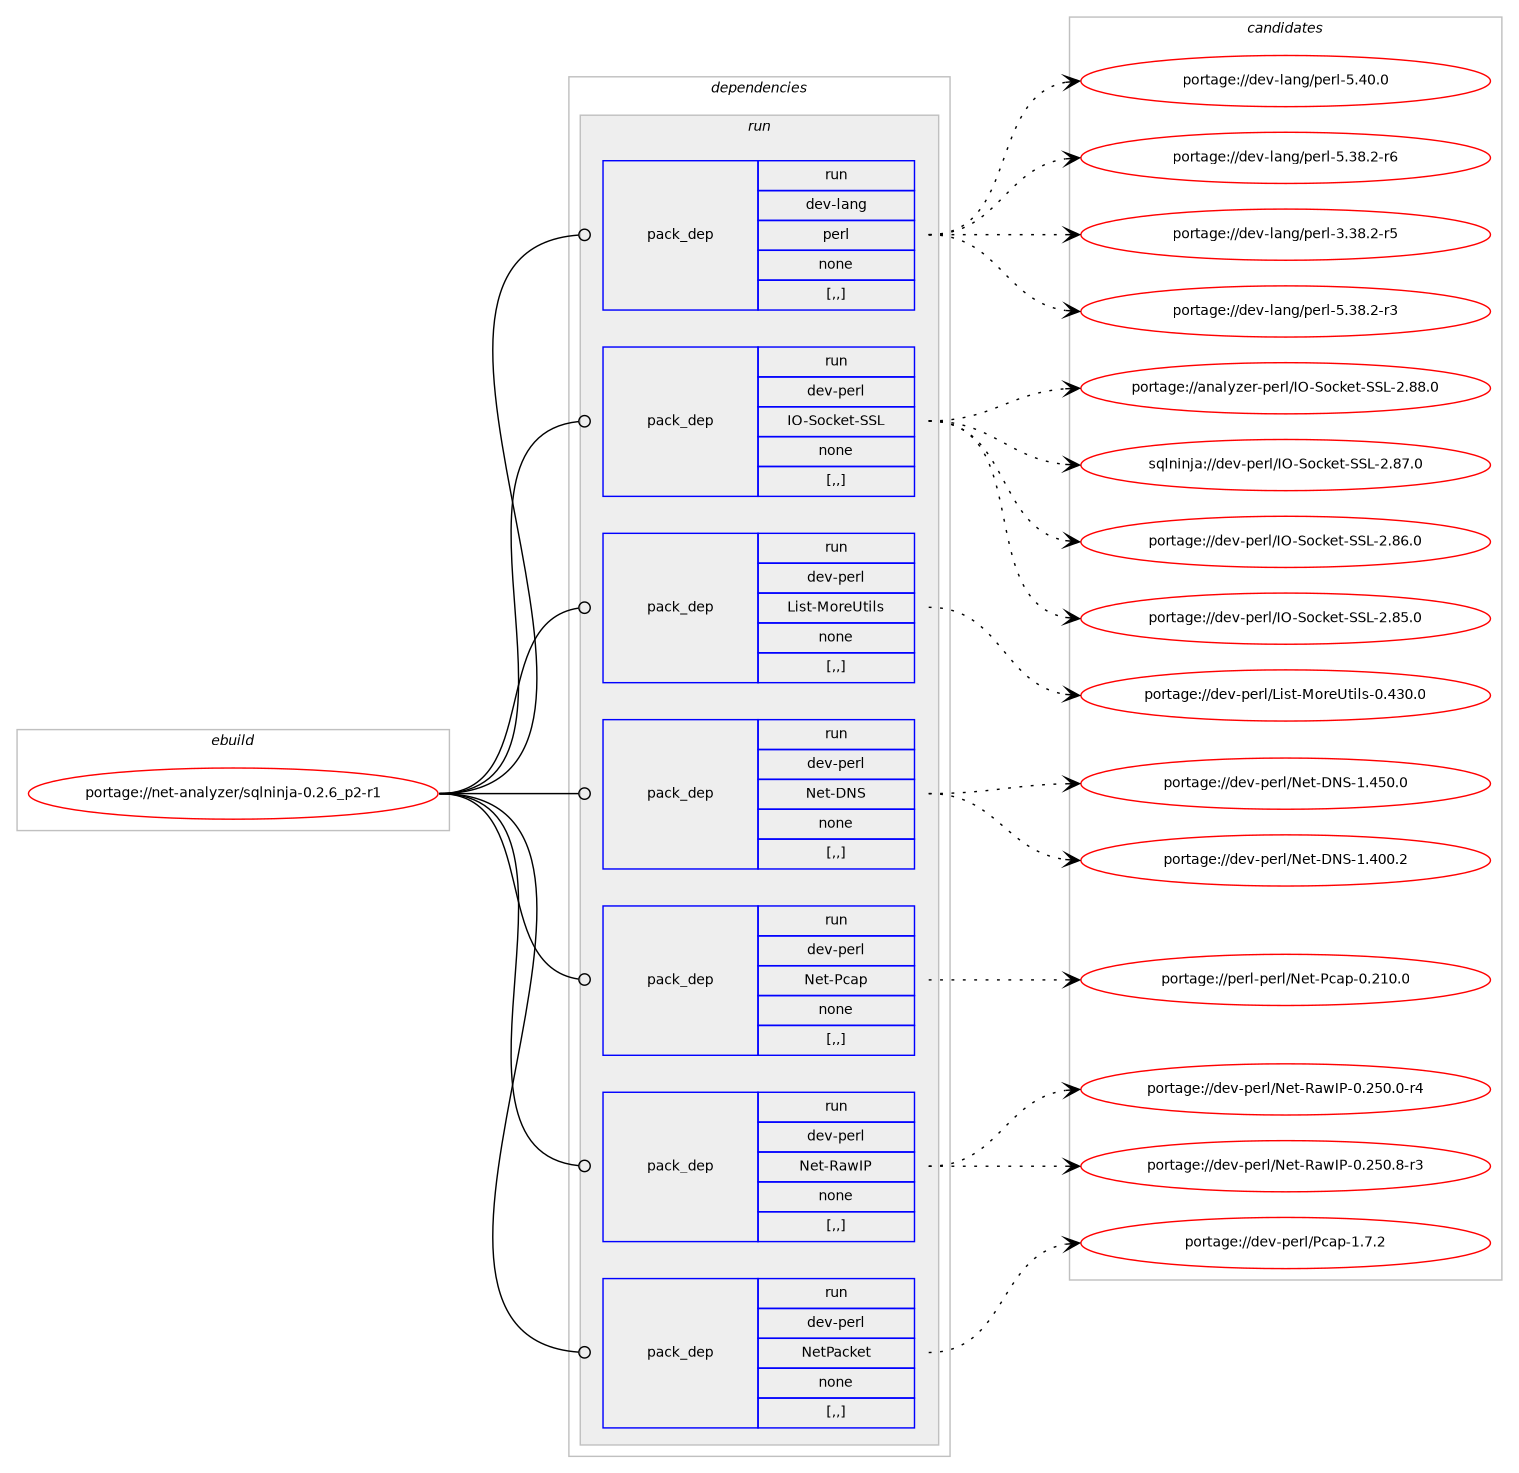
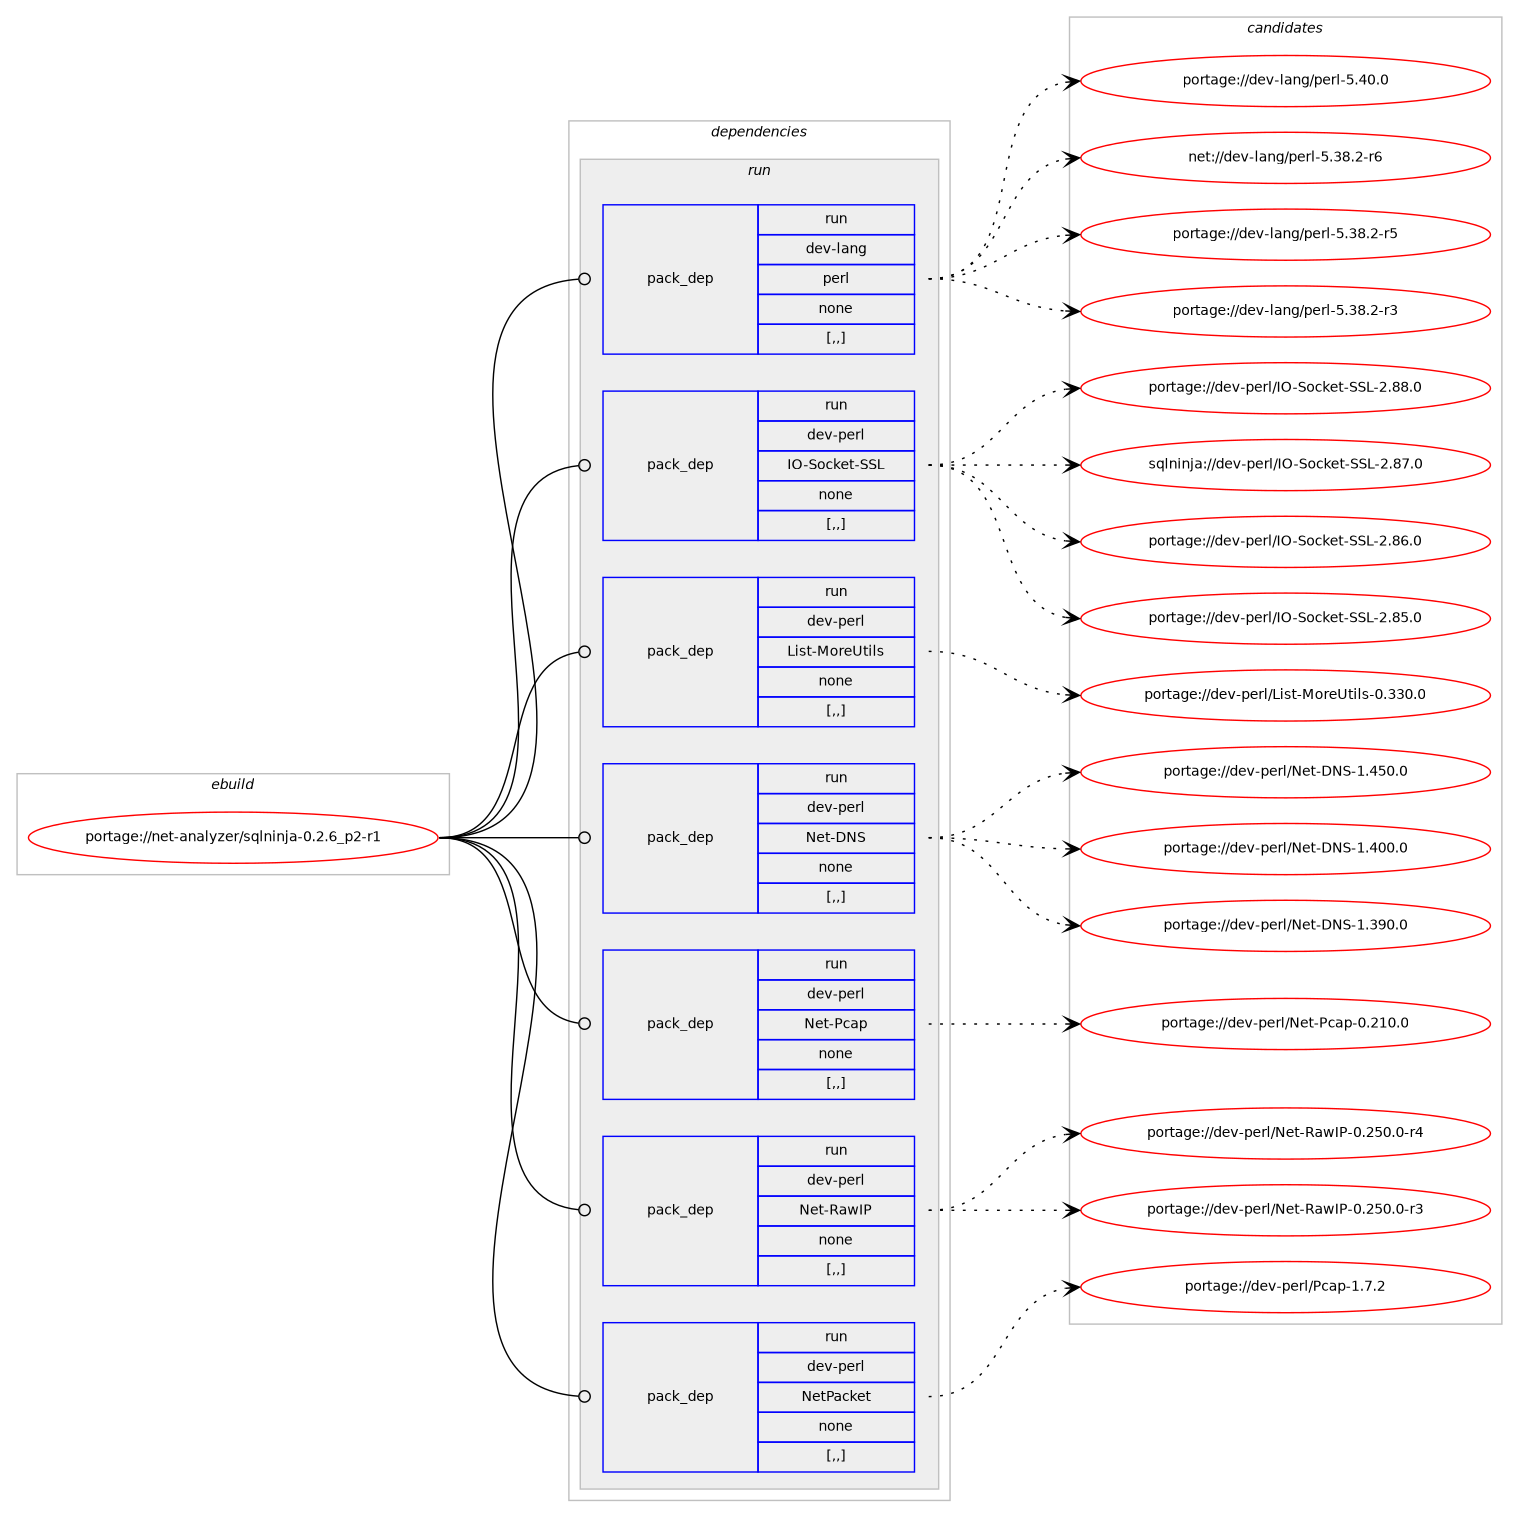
node "portage://dev-lang/perl-5.38.2-r6": label "portage://dev-lang/perl-5.38.2-r6" -> "net://dev-lang/perl-5.38.2-r6"
node "portage://dev-lang/perl-3.38.2-r5": label "portage://dev-lang/perl-3.38.2-r5" -> "portage://dev-lang/perl-5.38.2-r5"
node "portage://analyzer-perl/IO-Socket-SSL-2.88.0": label "portage://analyzer-perl/IO-Socket-SSL-2.88.0" -> "portage://dev-perl/IO-Socket-SSL-2.88.0"
node "portage://dev-perl/List-MoreUtils-0.430.0": label "portage://dev-perl/List-MoreUtils-0.430.0" -> "portage://dev-perl/List-MoreUtils-0.330.0"
node "portage://dev-perl/Net-DNS-1.400.2": label "portage://dev-perl/Net-DNS-1.400.2" -> "portage://dev-perl/Net-DNS-1.400.0"
node "portage://dev-perl/Net-DNS-1.390.0": added
node "portage://perl-perl/Net-Pcap-0.210.0": label "portage://perl-perl/Net-Pcap-0.210.0" -> "portage://dev-perl/Net-Pcap-0.210.0"
node "portage://dev-perl/Net-RawIP-0.250.8-r3": label "portage://dev-perl/Net-RawIP-0.250.8-r3" -> "portage://dev-perl/Net-RawIP-0.250.0-r3"
